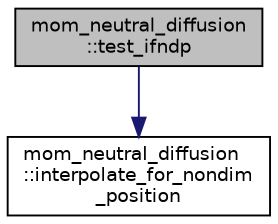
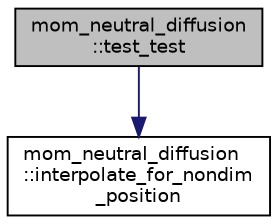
node "mom_neutral_diffusion ::test_ifndp": label "mom_neutral_diffusion ::test_ifndp" -> "mom_neutral_diffusion ::test_test"
